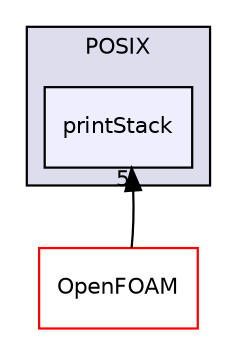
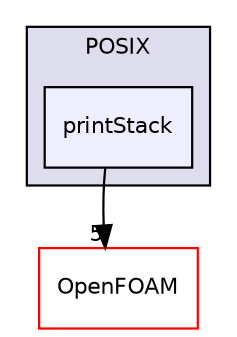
edge "OpenFOAM" -> "printStack": reversed
